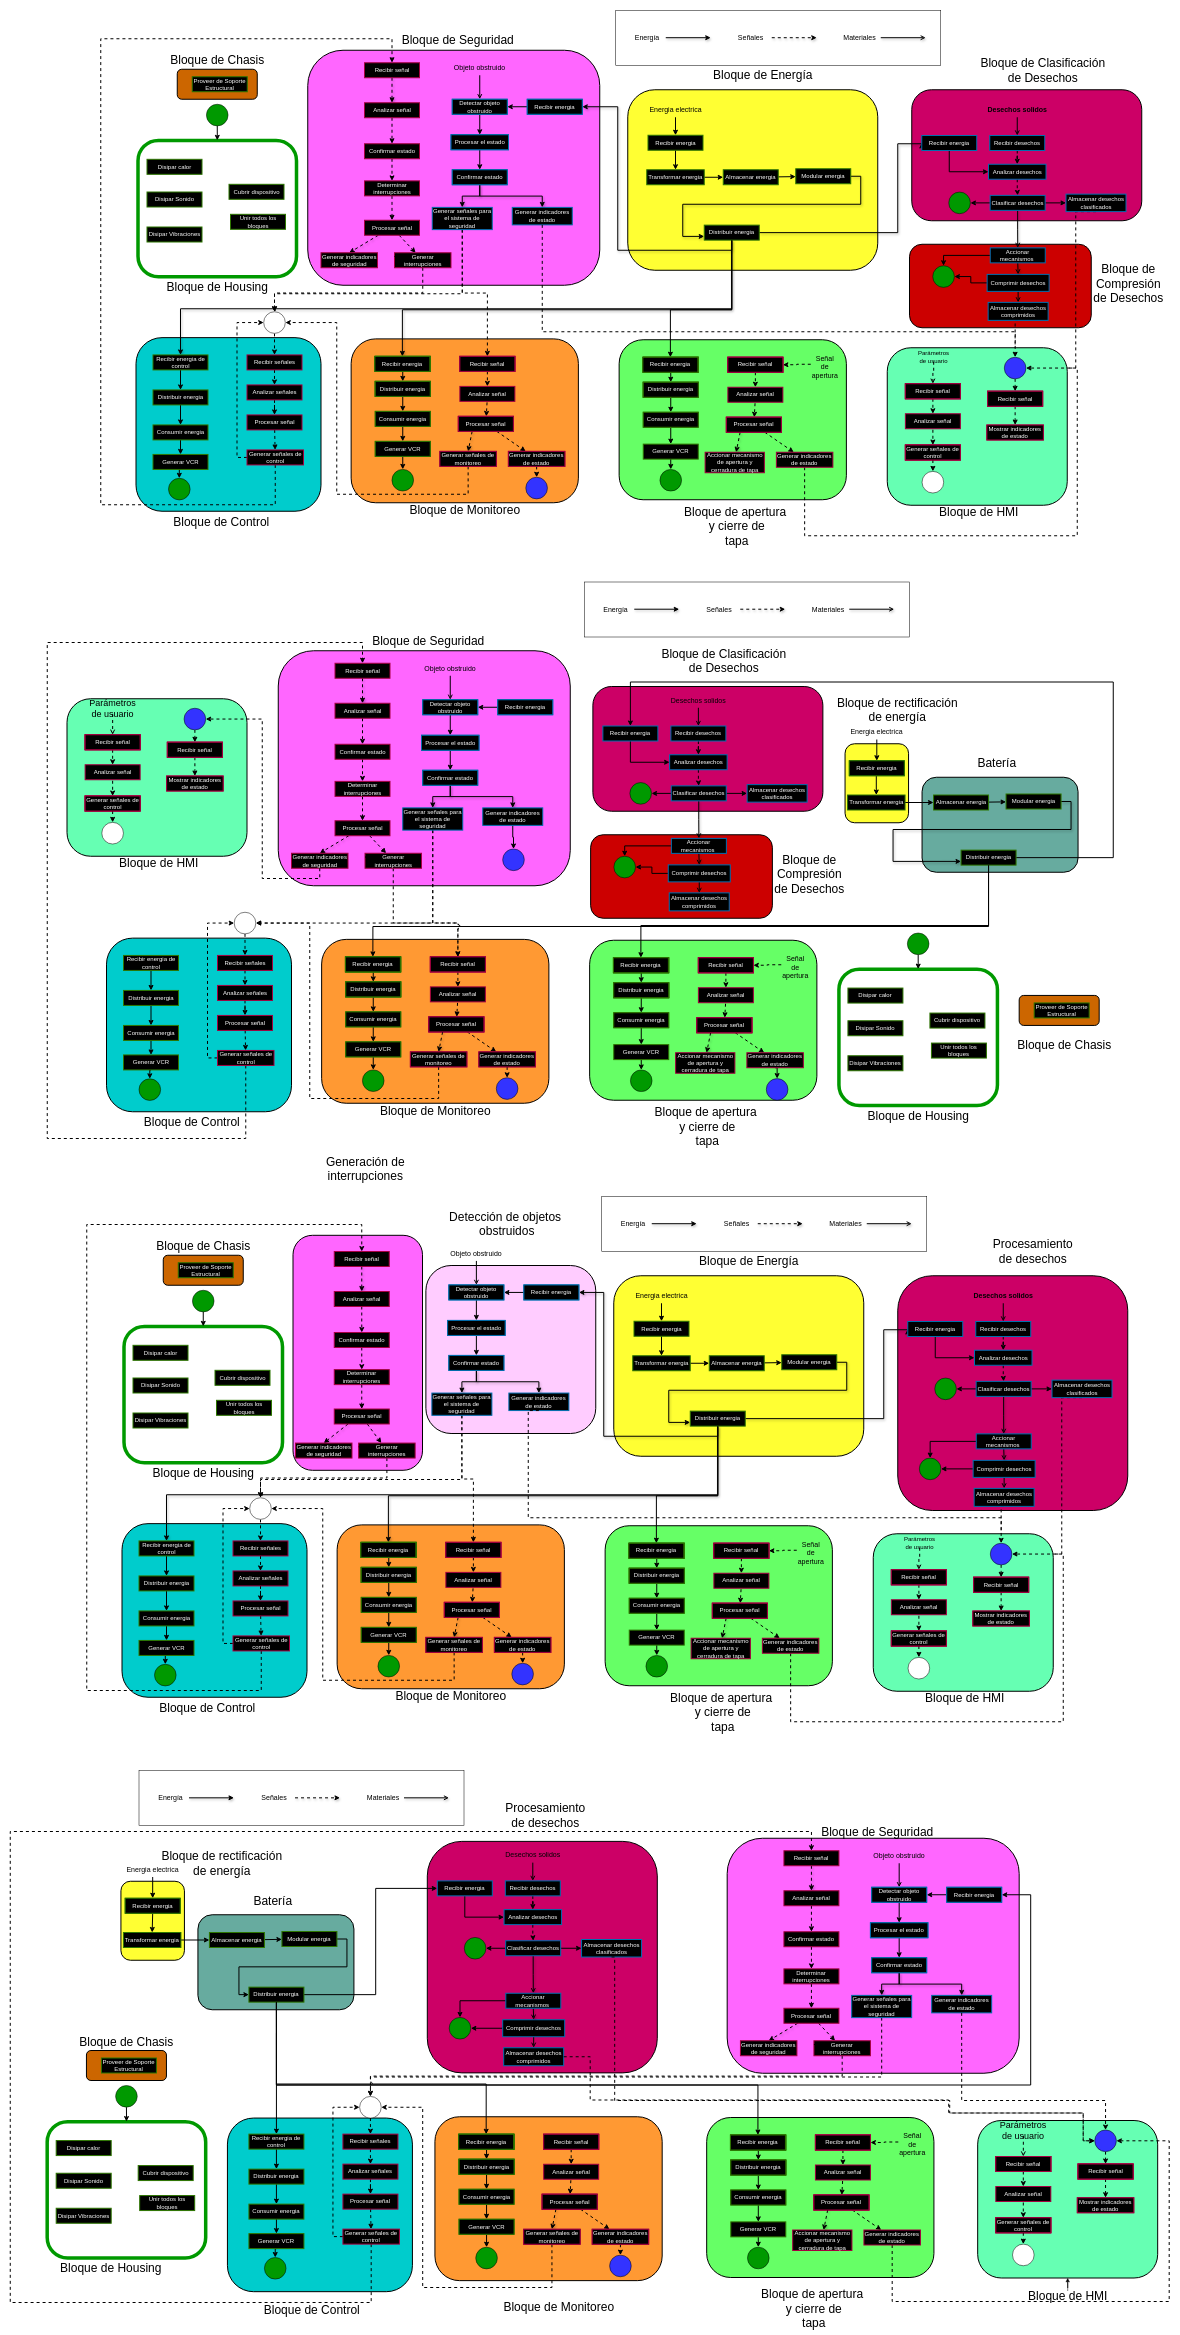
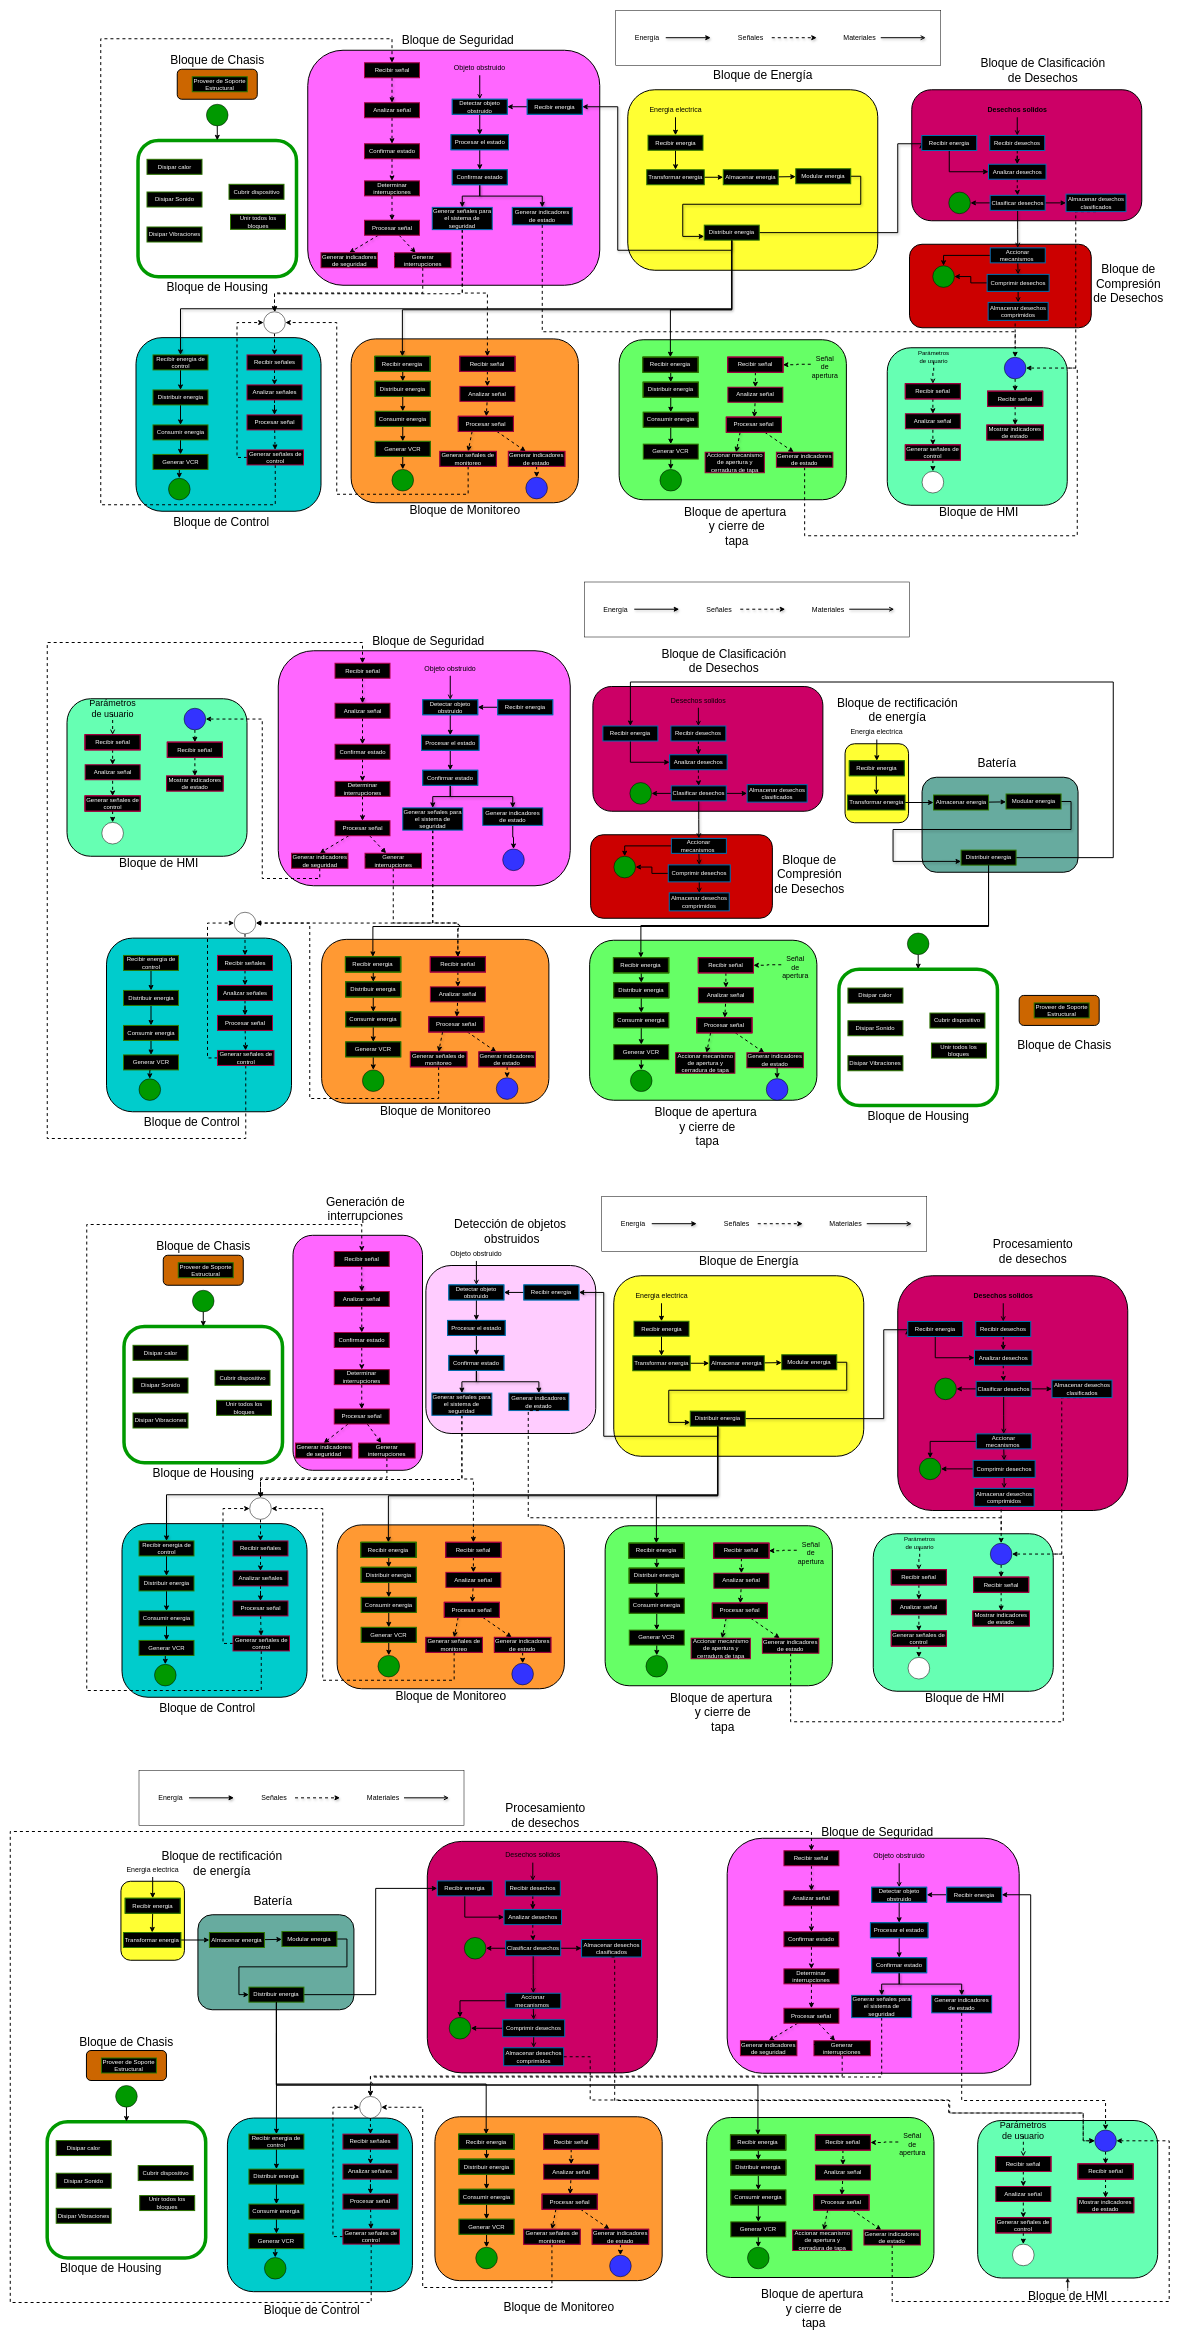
node "Generación de interrupciones": moved (365, 1169) -> (365, 1209)
node "Detección de objetos obstruidos": moved (507, 1224) -> (512, 1231)
